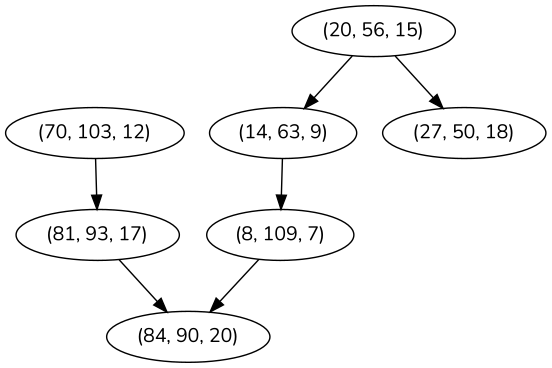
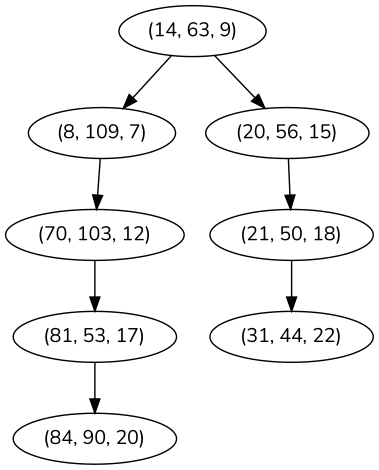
edge "(20, 56, 15)" -> "(14, 63, 9)": reversed
node "(27, 50, 18)": label "(27, 50, 18)" -> "(21, 50, 18)"
node "(81, 93, 17)": label "(81, 93, 17)" -> "(81, 53, 17)"
edge "(8, 109, 7)" -> "(84, 90, 20)": now "(8, 109, 7)" -> "(70, 103, 12)"
node "(31, 44, 22)": added
